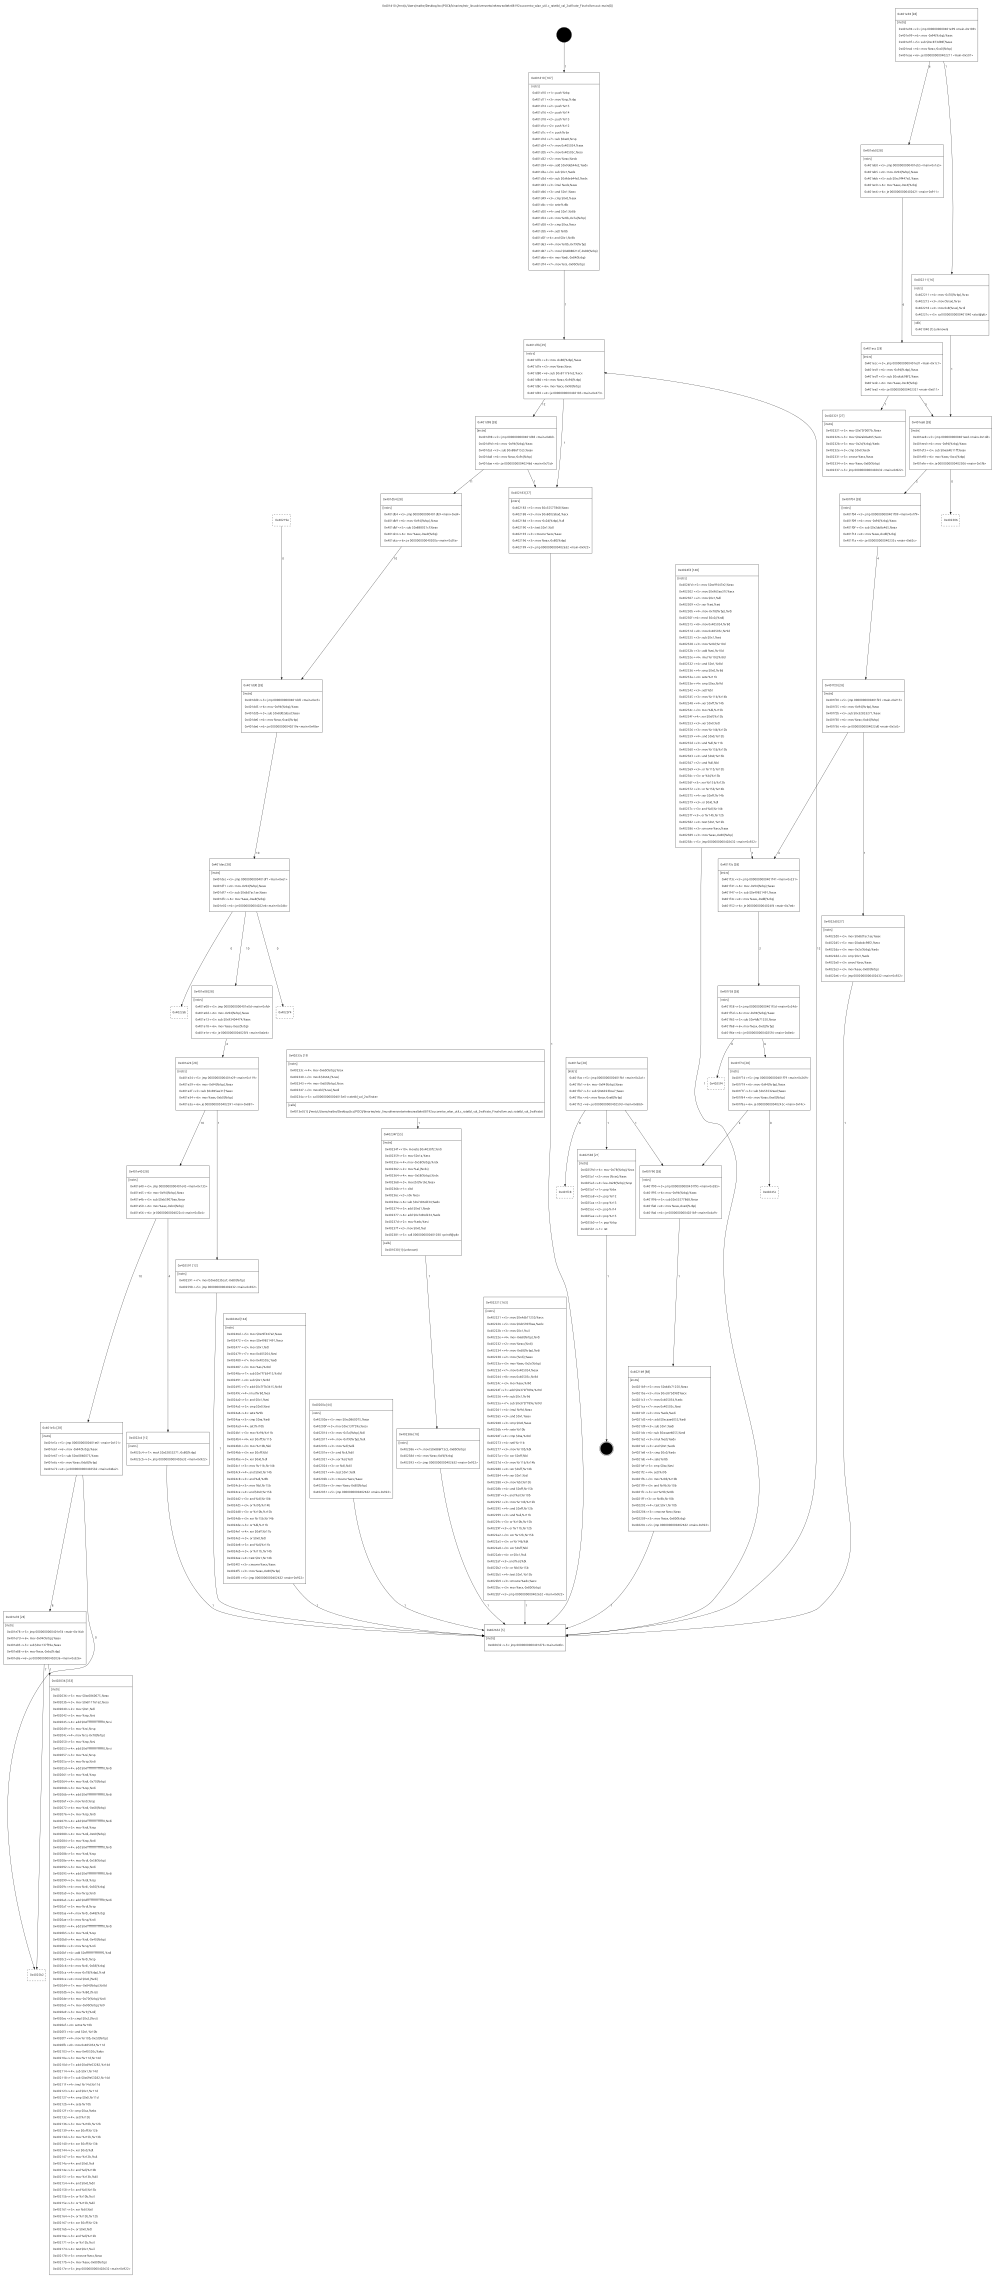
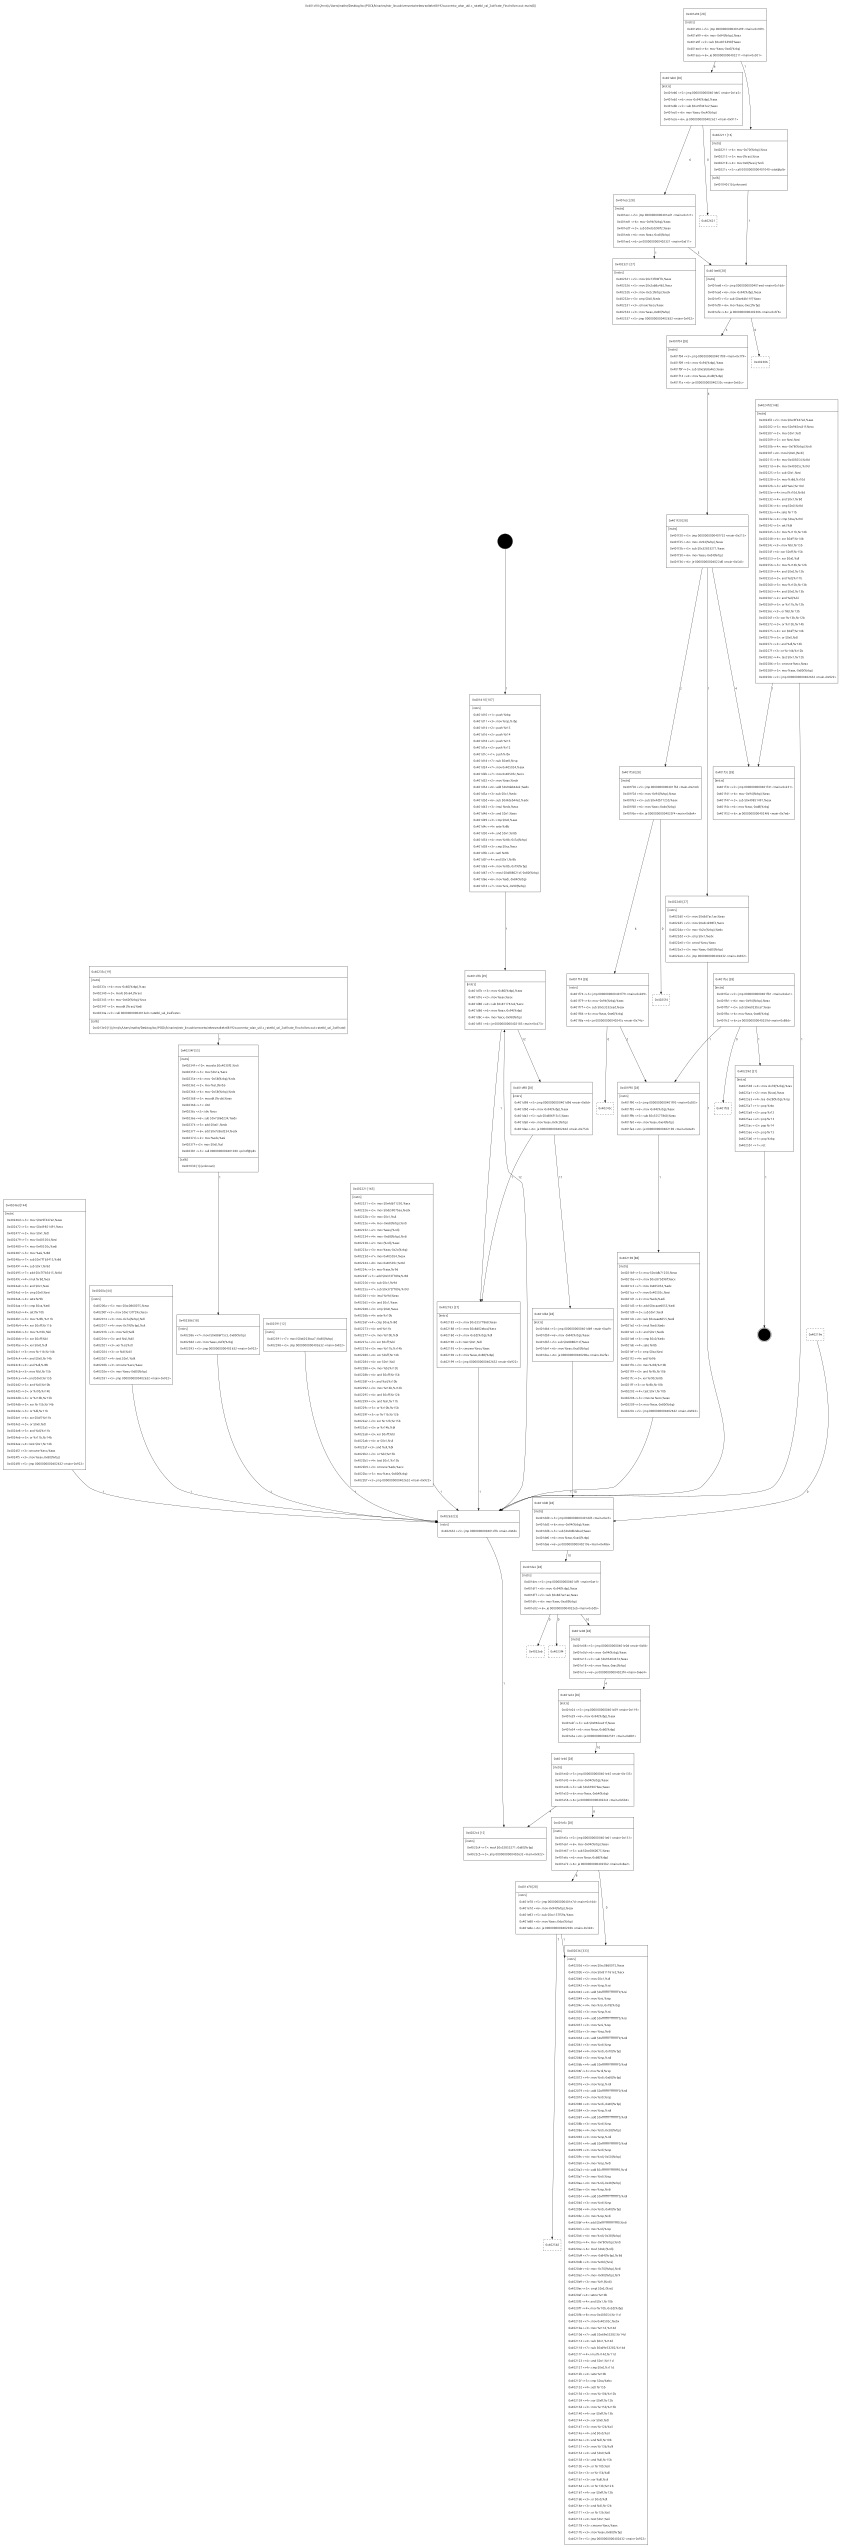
node "0x402621": added
edge "0x401f3c [28]" -> "0x401f58 [28]": now "0x401f20 [28]" -> "0x401f58 [28]"
edge "0x401e24 [28]" -> "0x402591 [12]": removed, label "1"
edge "0x401e40 [28]" -> "0x401e5c [28]": label " 10" -> " 8"
edge "0x4022c4 [12]" -> "0x402632 [5]": reversed
edge "0x401e5c [28]" -> "0x4025b2": now "0x401e5c [28]" -> "0x402036 [333]"
